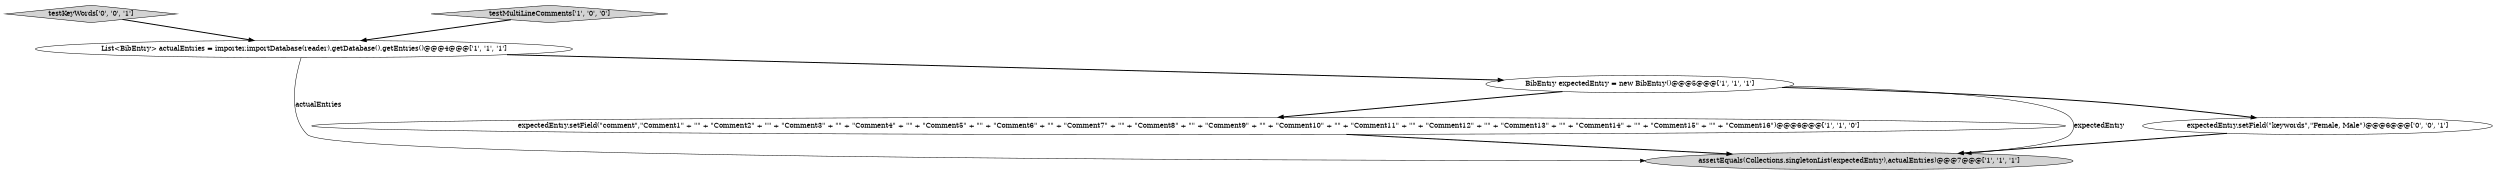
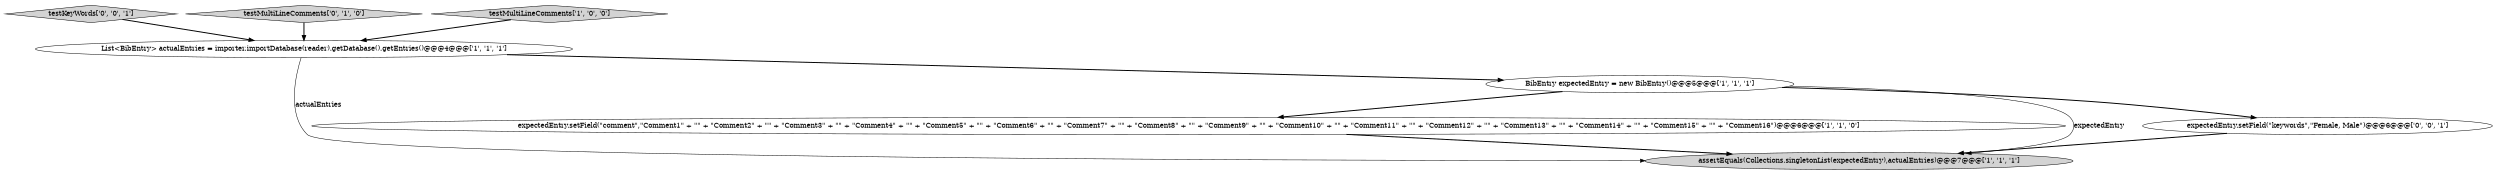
node "testMultiLineComments['0', '1', '0']": added
